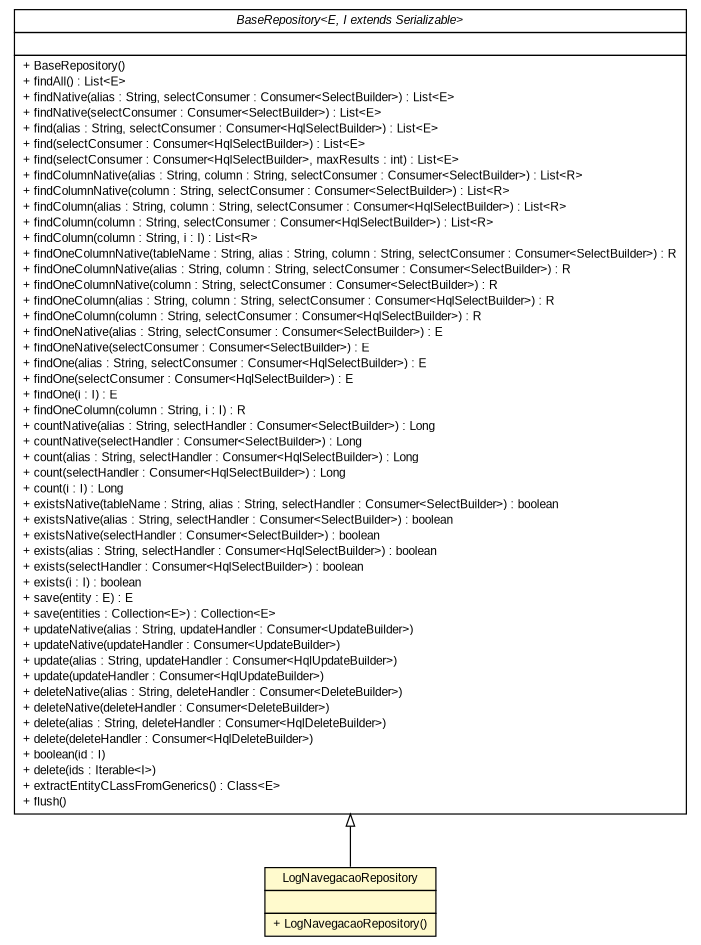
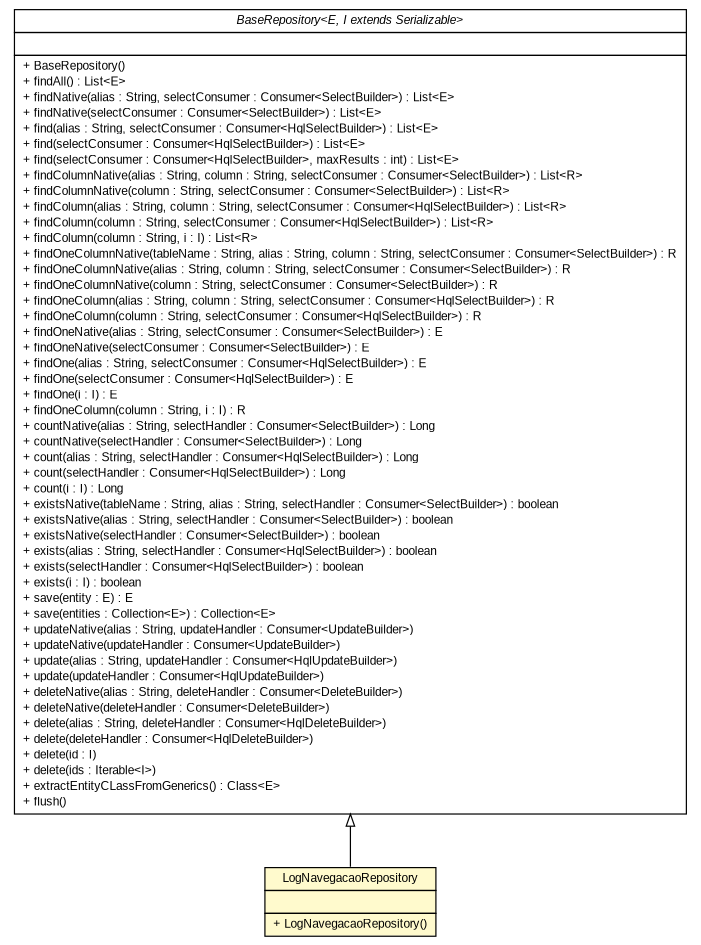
node "BaseRepository<E, I extends Serializable>": text "+ boolean(id : I)" -> "+ delete(id : I)"
